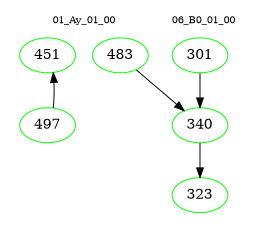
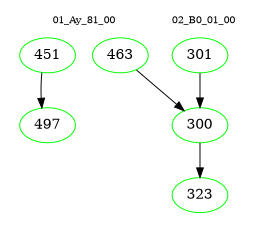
cluster "01_Ay_01_00": label "01_Ay_01_00" -> "01_Ay_81_00"
cluster "06_B0_01_00": label "06_B0_01_00" -> "02_B0_01_00"
node "483": label "483" -> "463"
edge "497" -> "451": reversed
node "340": label "340" -> "300"
